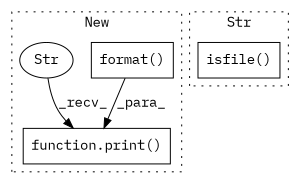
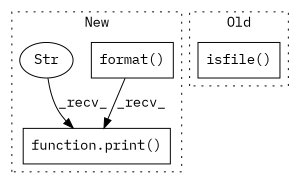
cluster "Str": label "Str" -> "Old"
edge "format()" -> "function.print()": label "_para_" -> "_recv_"
